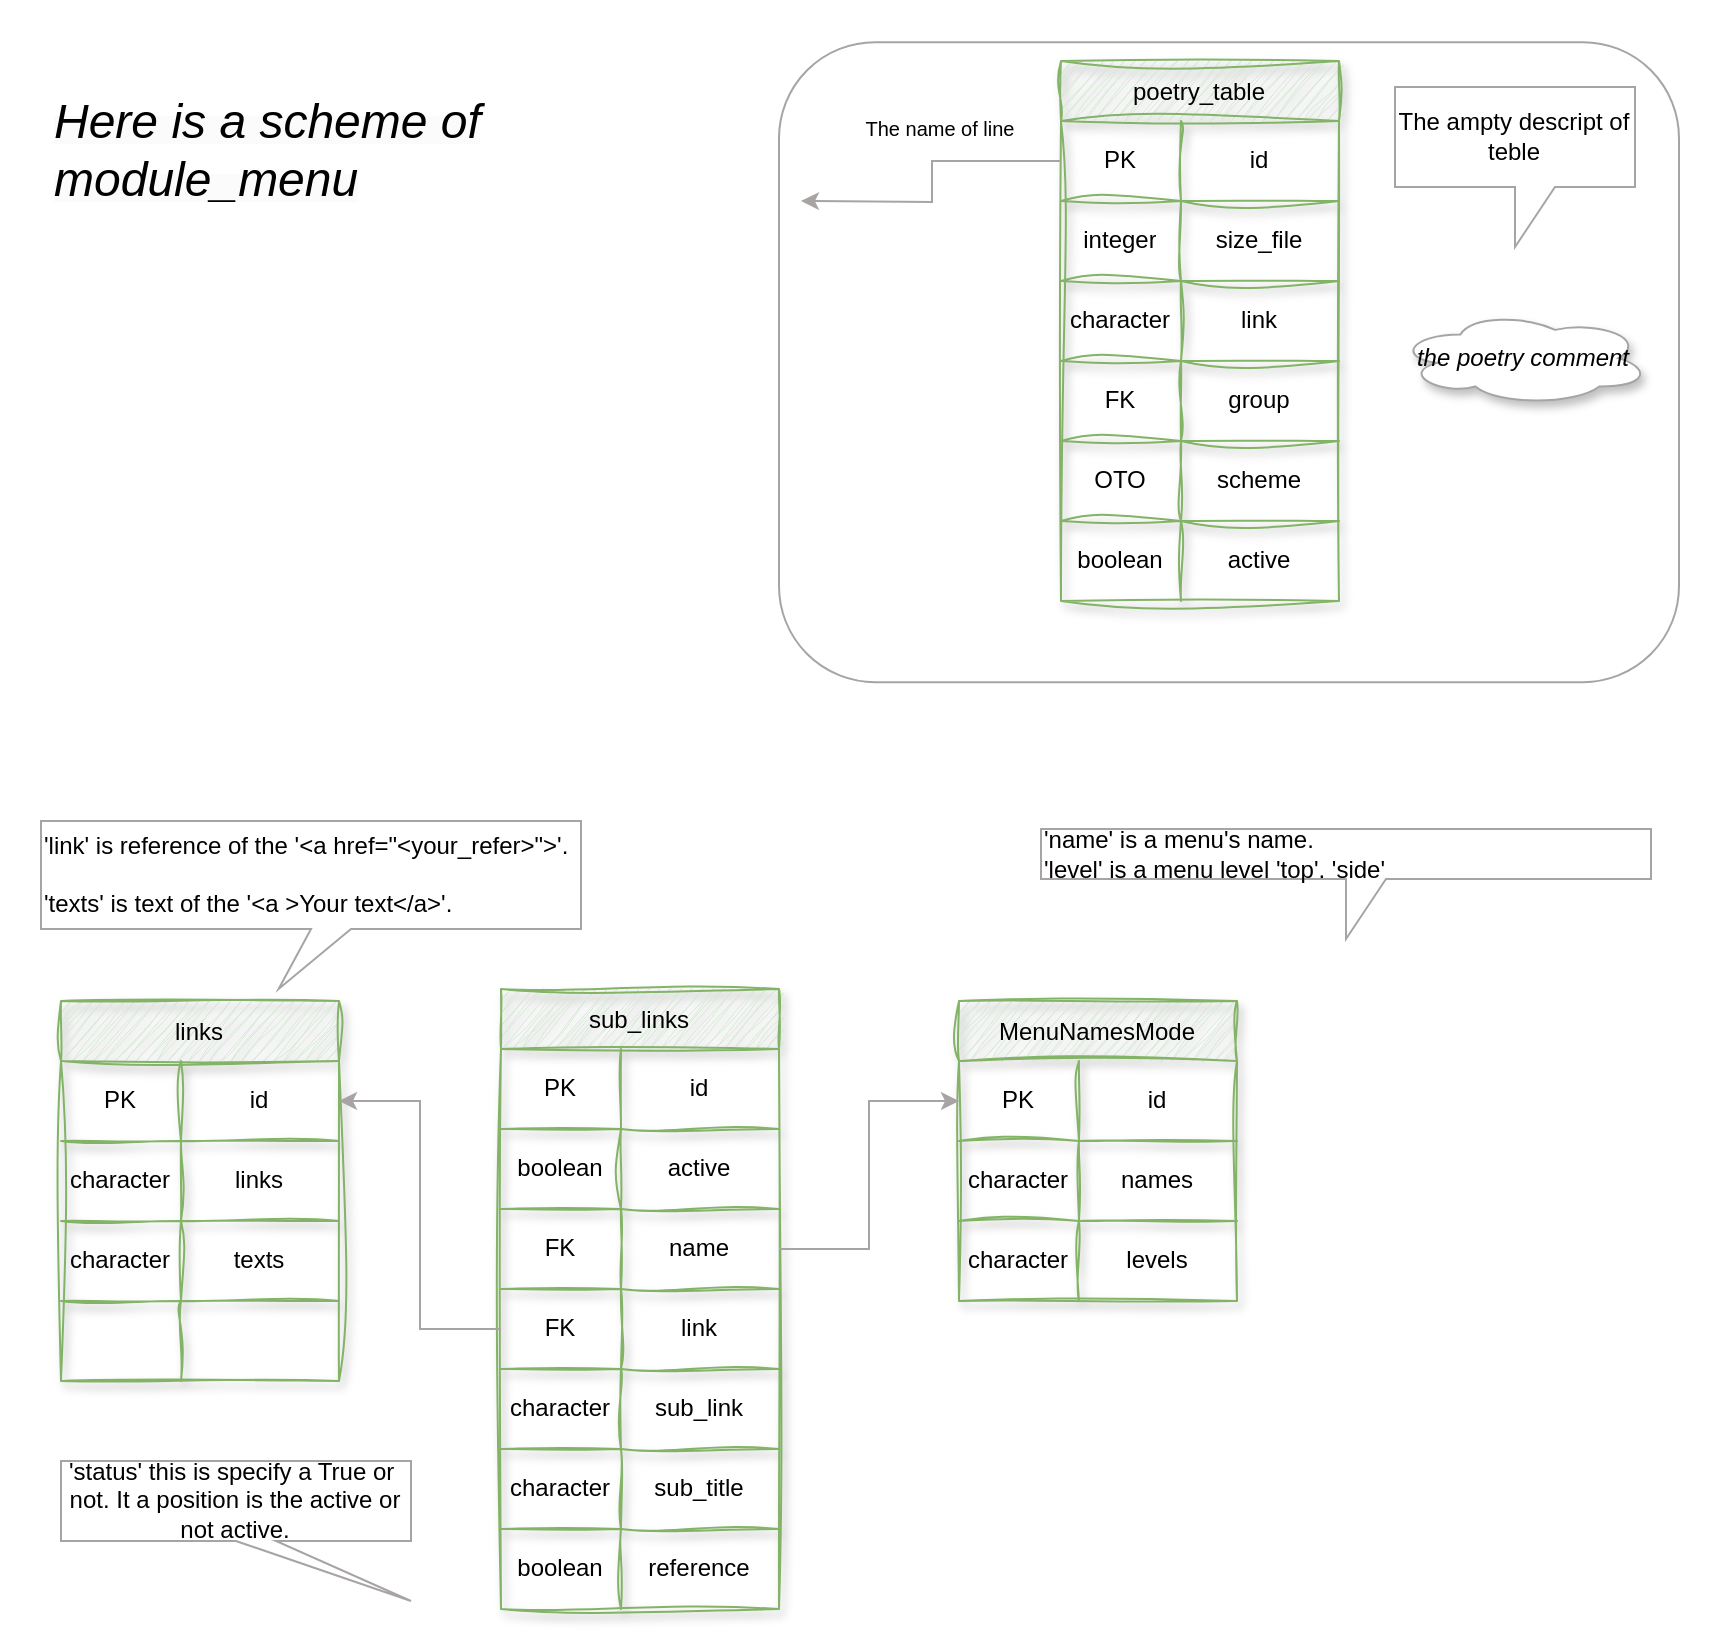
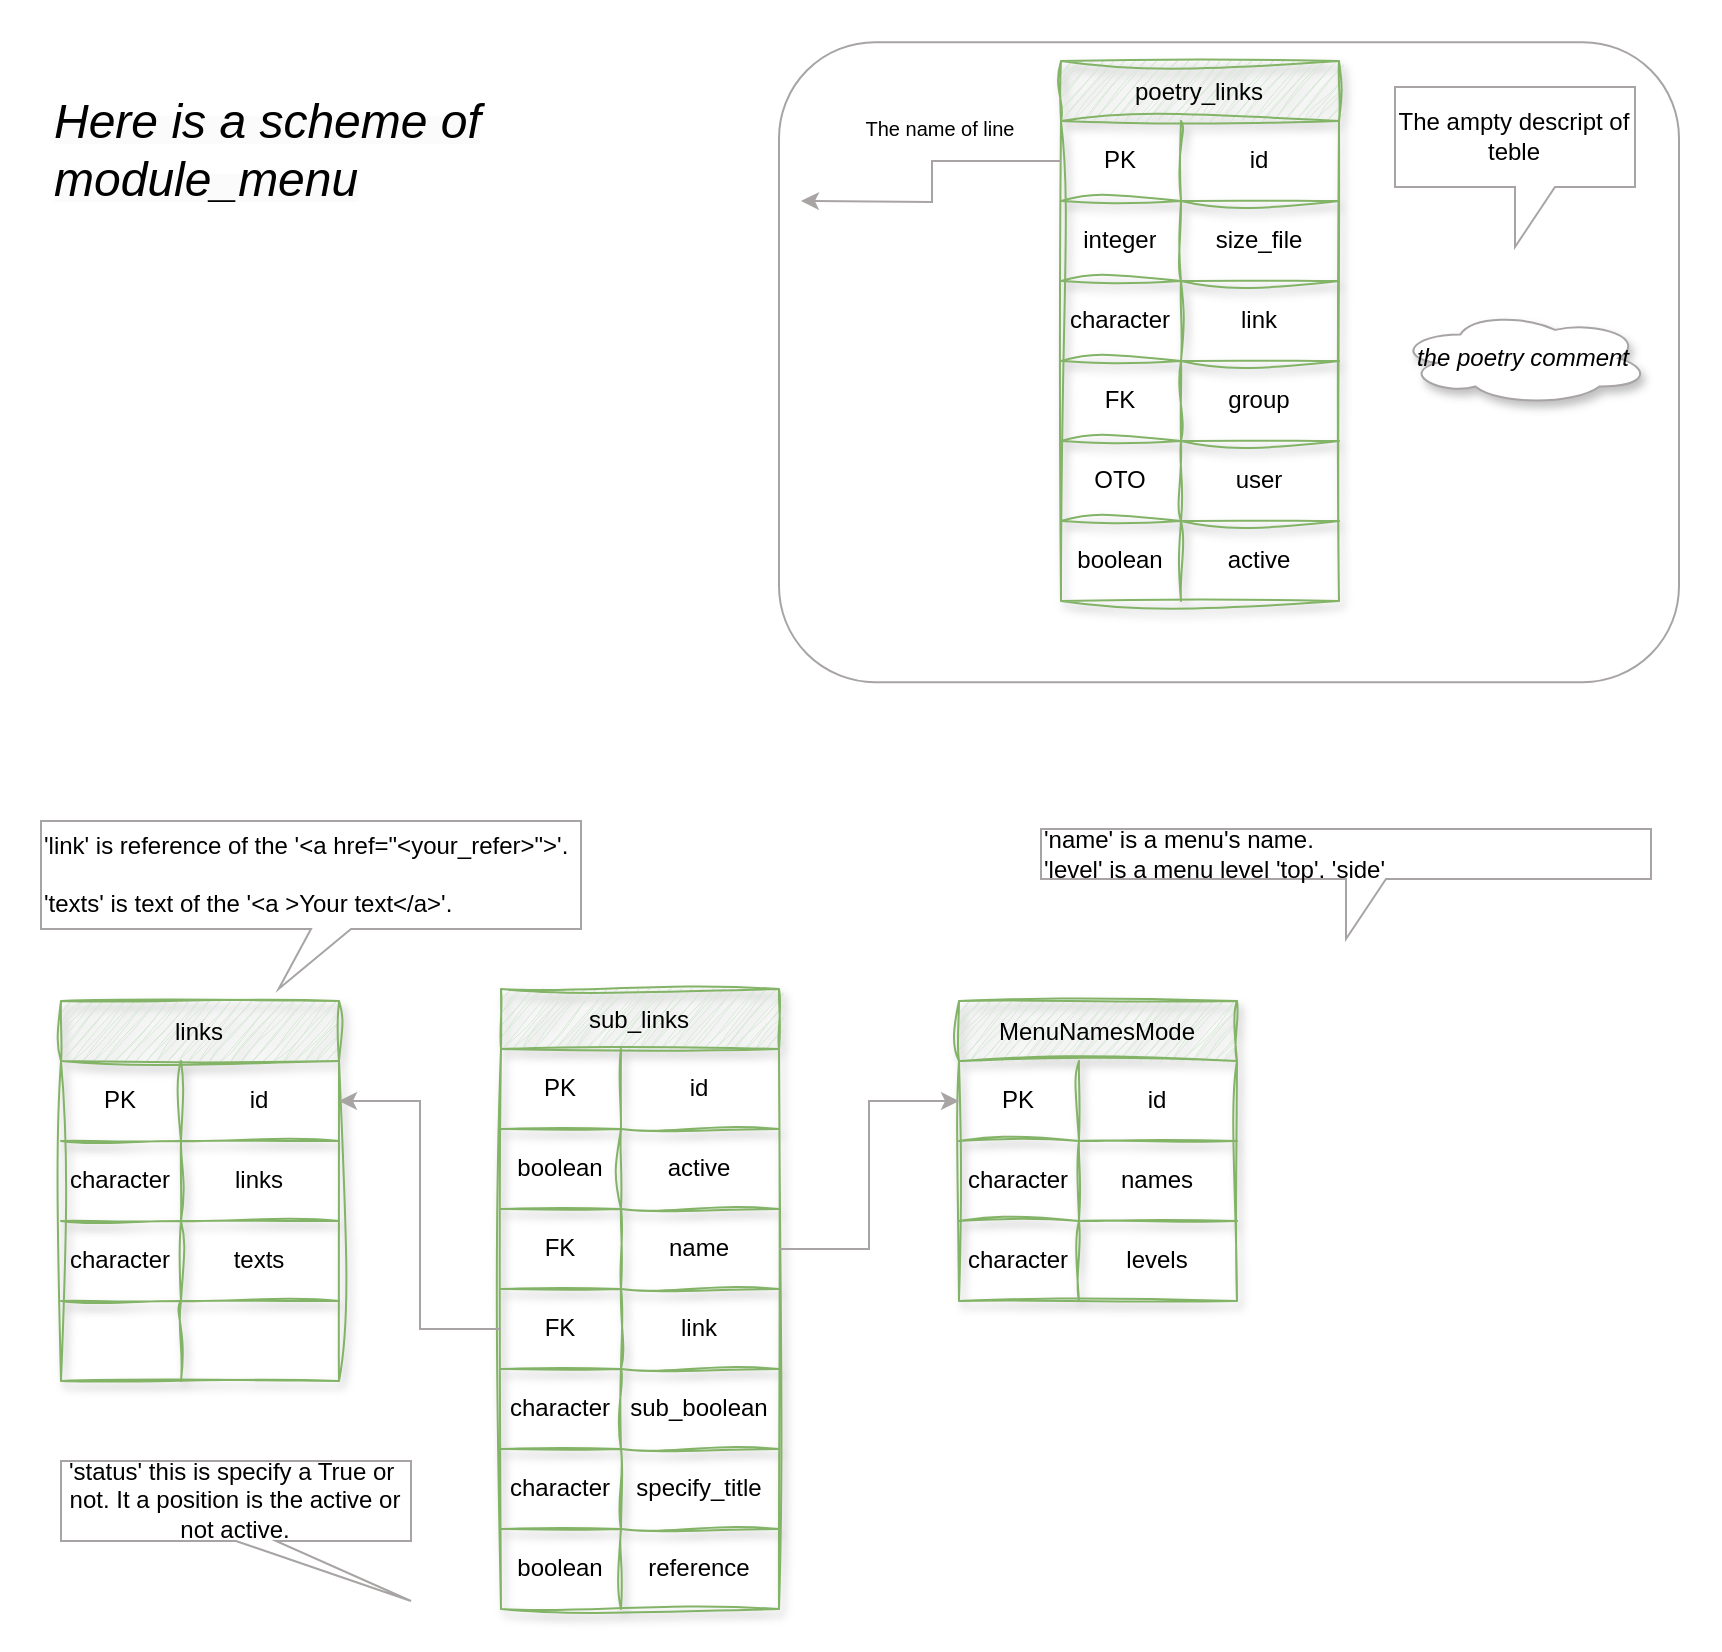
node "poetry_table": label "poetry_table" -> "poetry_links"
node "scheme": label "scheme" -> "user"
node "sub_link": label "sub_link" -> "sub_boolean"
node "sub_title": label "sub_title" -> "specify_title"
